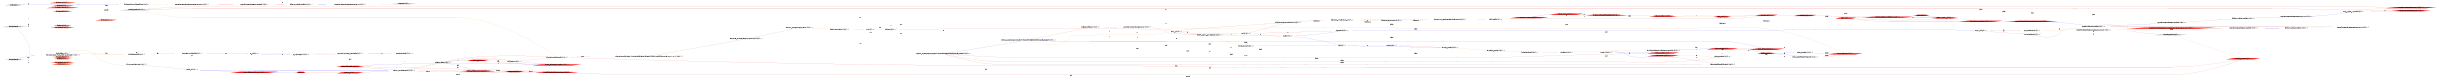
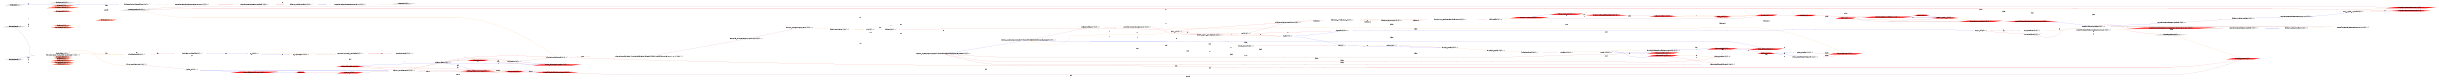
node "final DomainRouterVO router@@@2@@@['0', '0', '1']": fillcolor tomato -> lightgray
node "final VirtualRouter router@@@2@@@['0', '1', '0']": added
